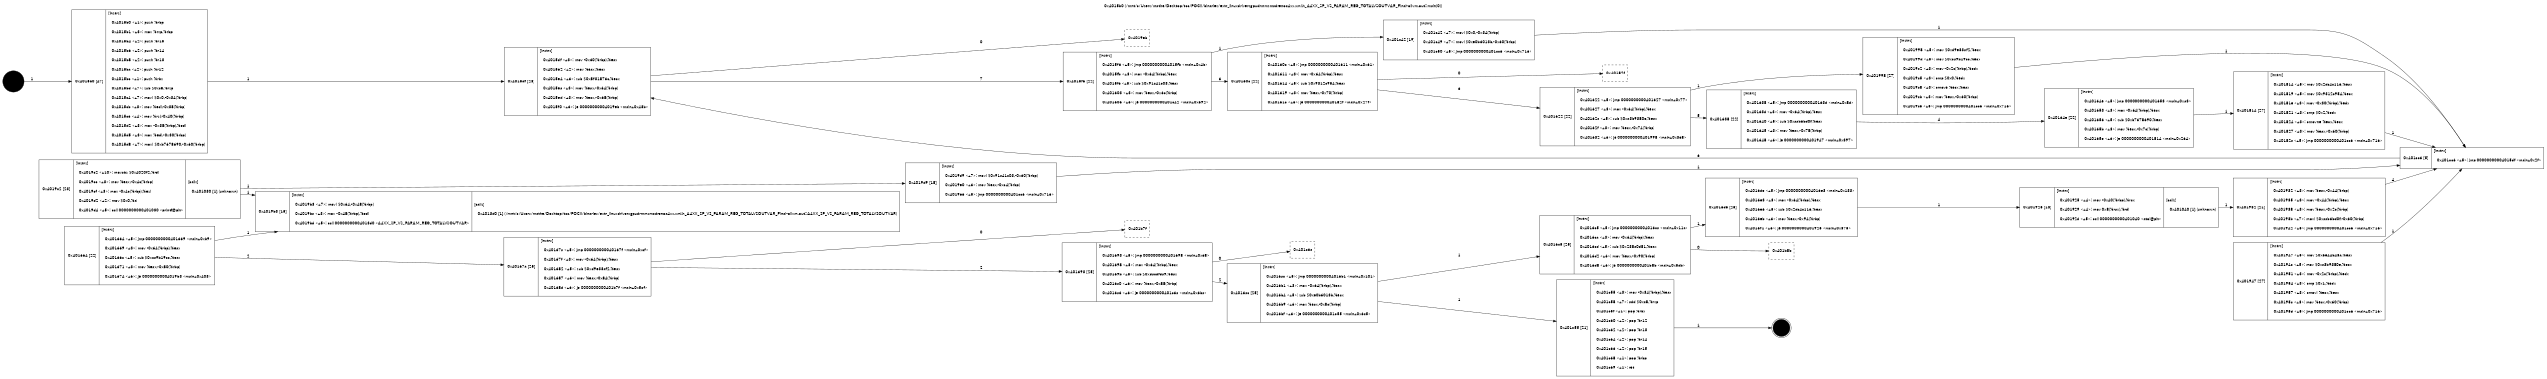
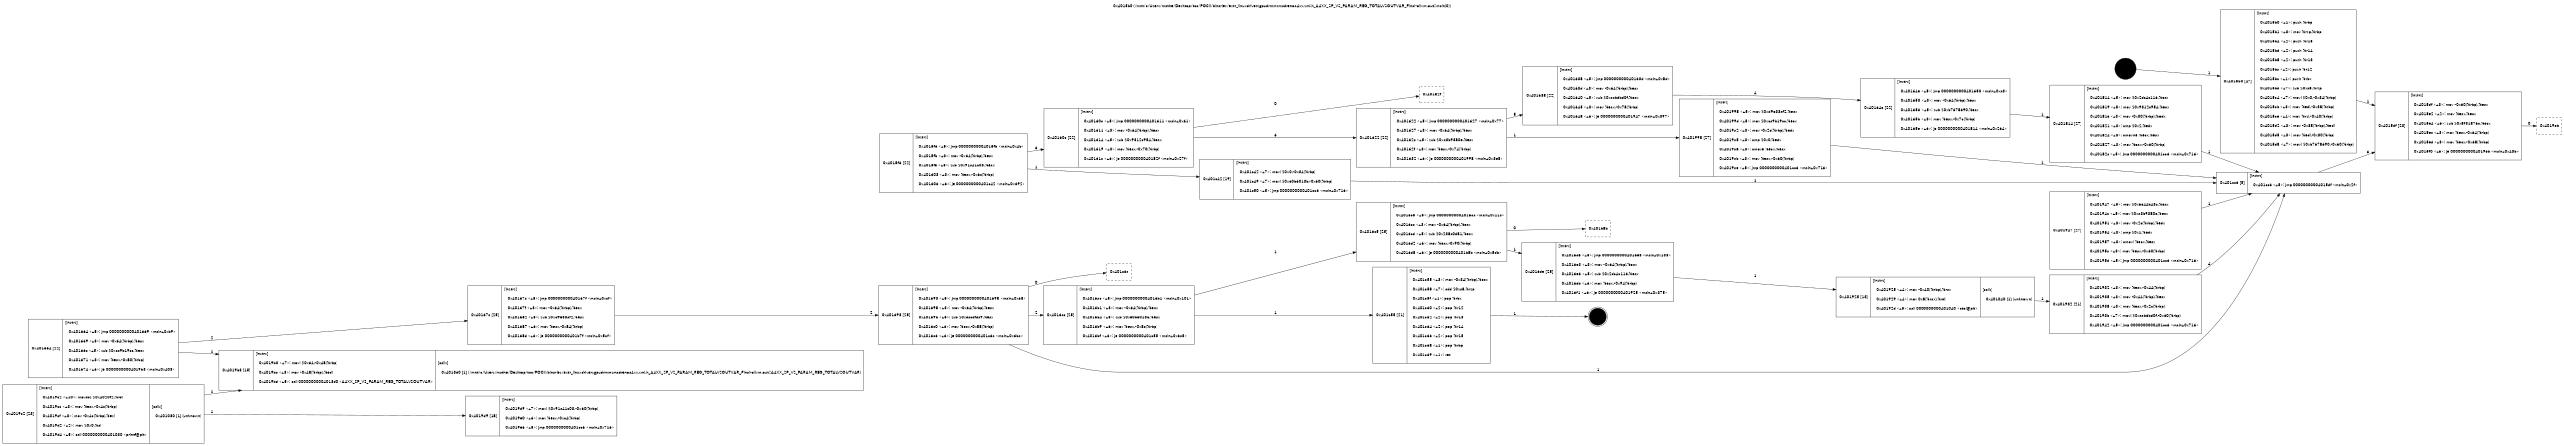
edge "0x4015df [23]" -> "0x4015f6 [22]": removed, label "7"
edge "0x4019d9 [18]" -> "0x401cc6 [5]": now "0x401693 [25]" -> "0x401cc6 [5]"
node "0x401b7f": removed
